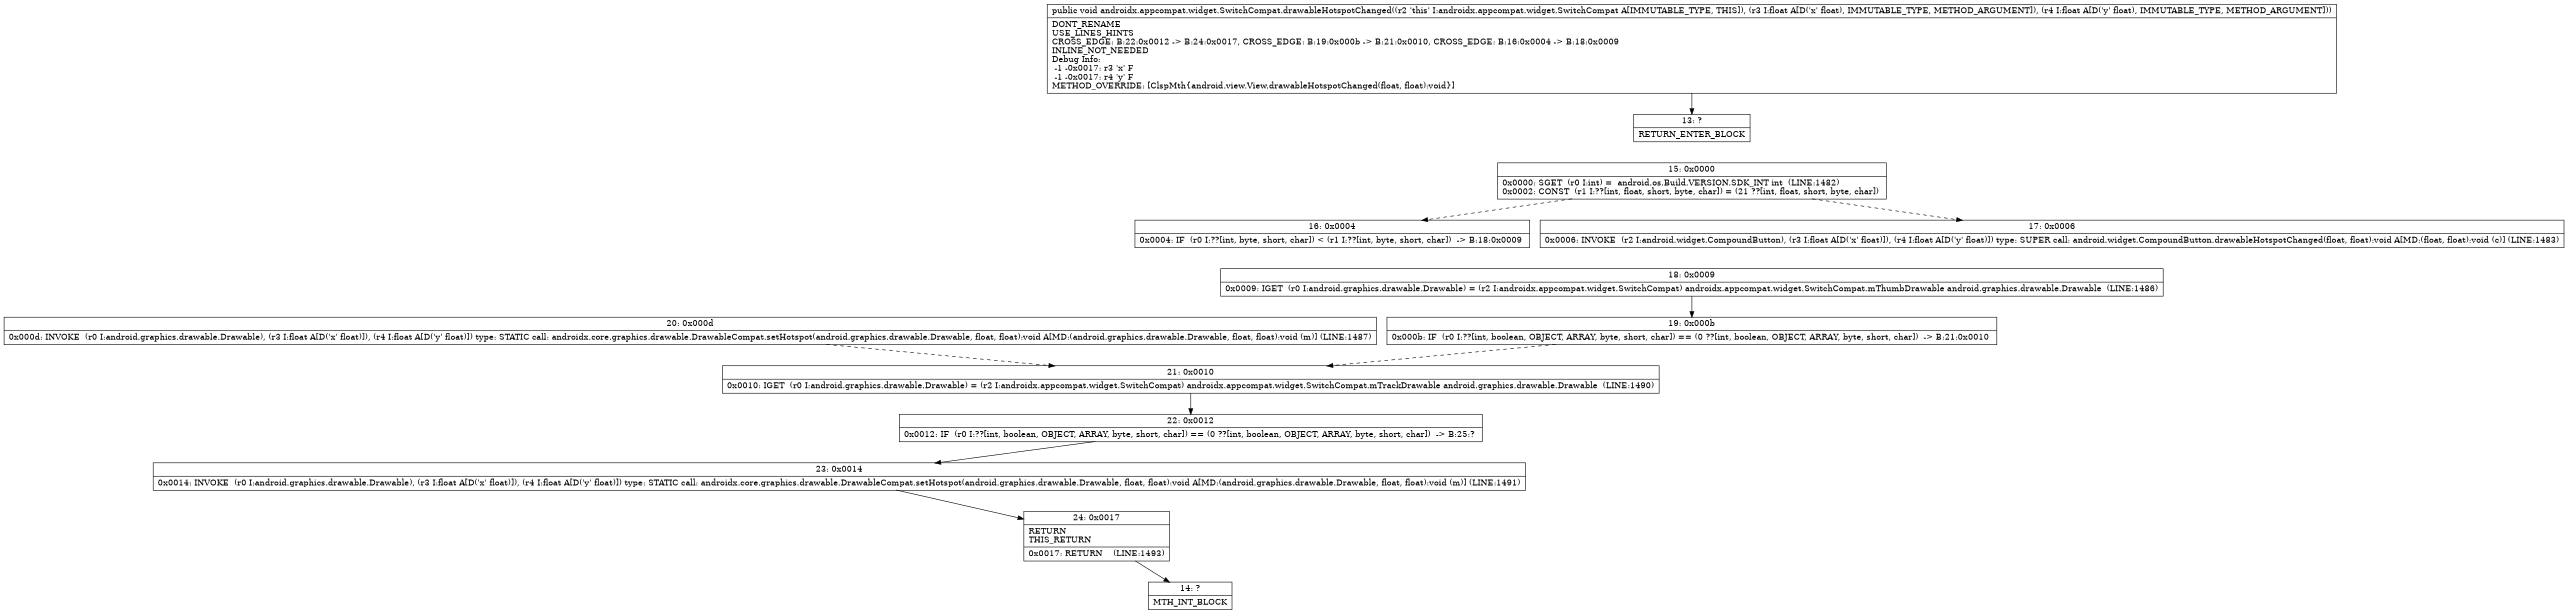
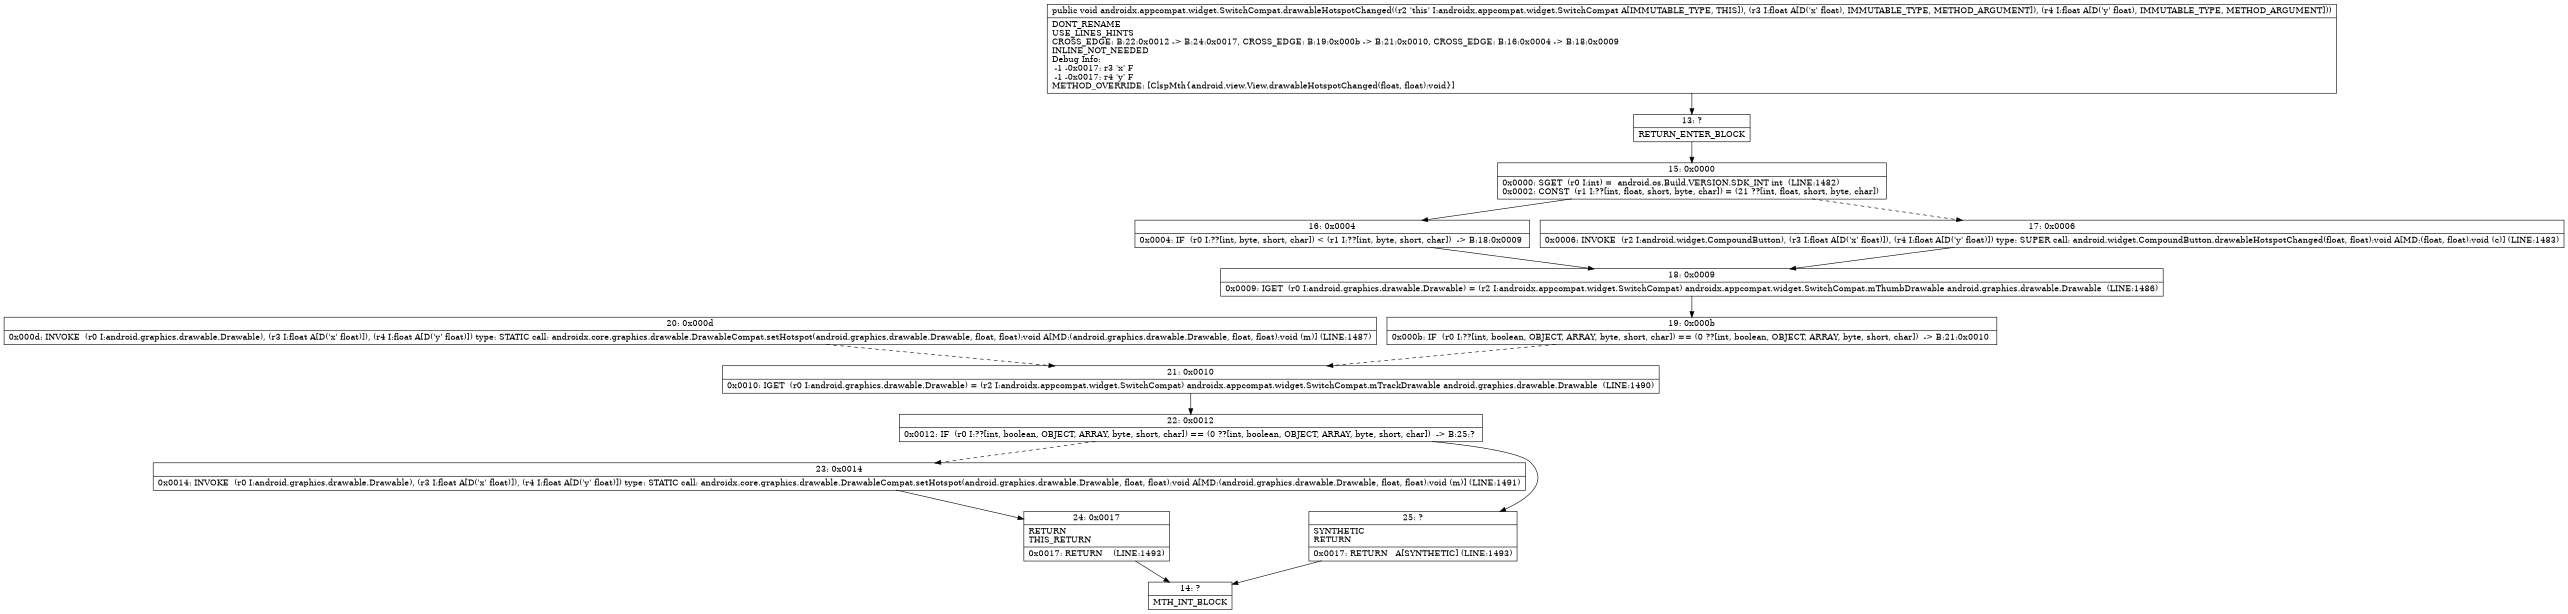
edge "13: ?" -> "15: 0x0000": added
edge "15: 0x0000" -> "16: 0x0004": style dashed -> solid
edge "16: 0x0004" -> "18: 0x0009": added
edge "17: 0x0006" -> "18: 0x0009": added
edge "22: 0x0012" -> "23: 0x0014": style solid -> dashed
node "25: ?": added
